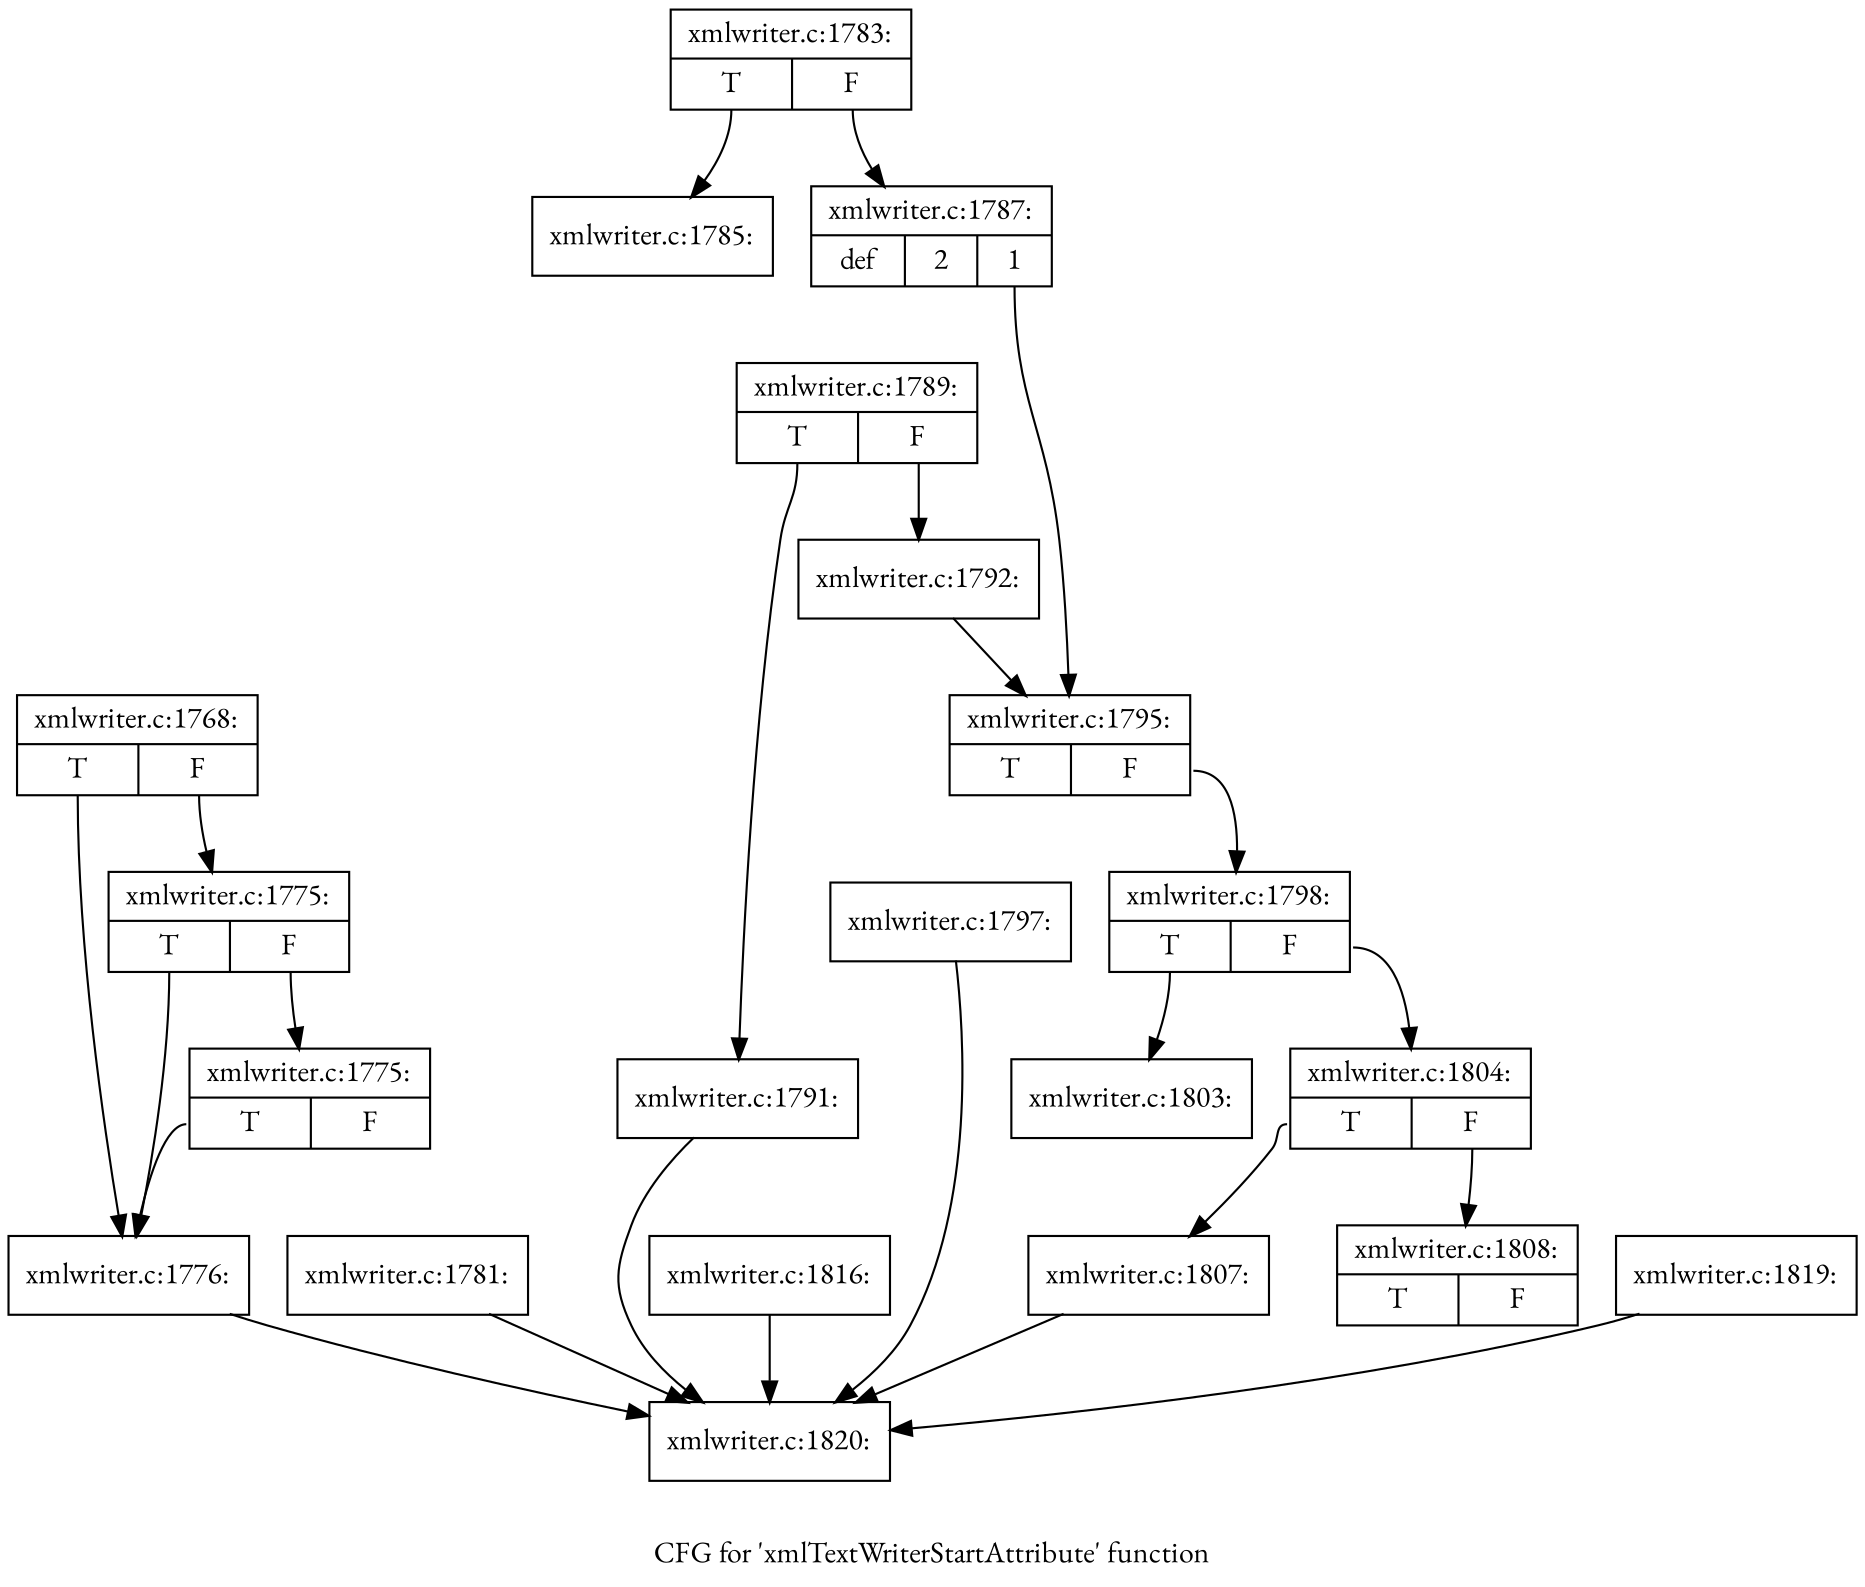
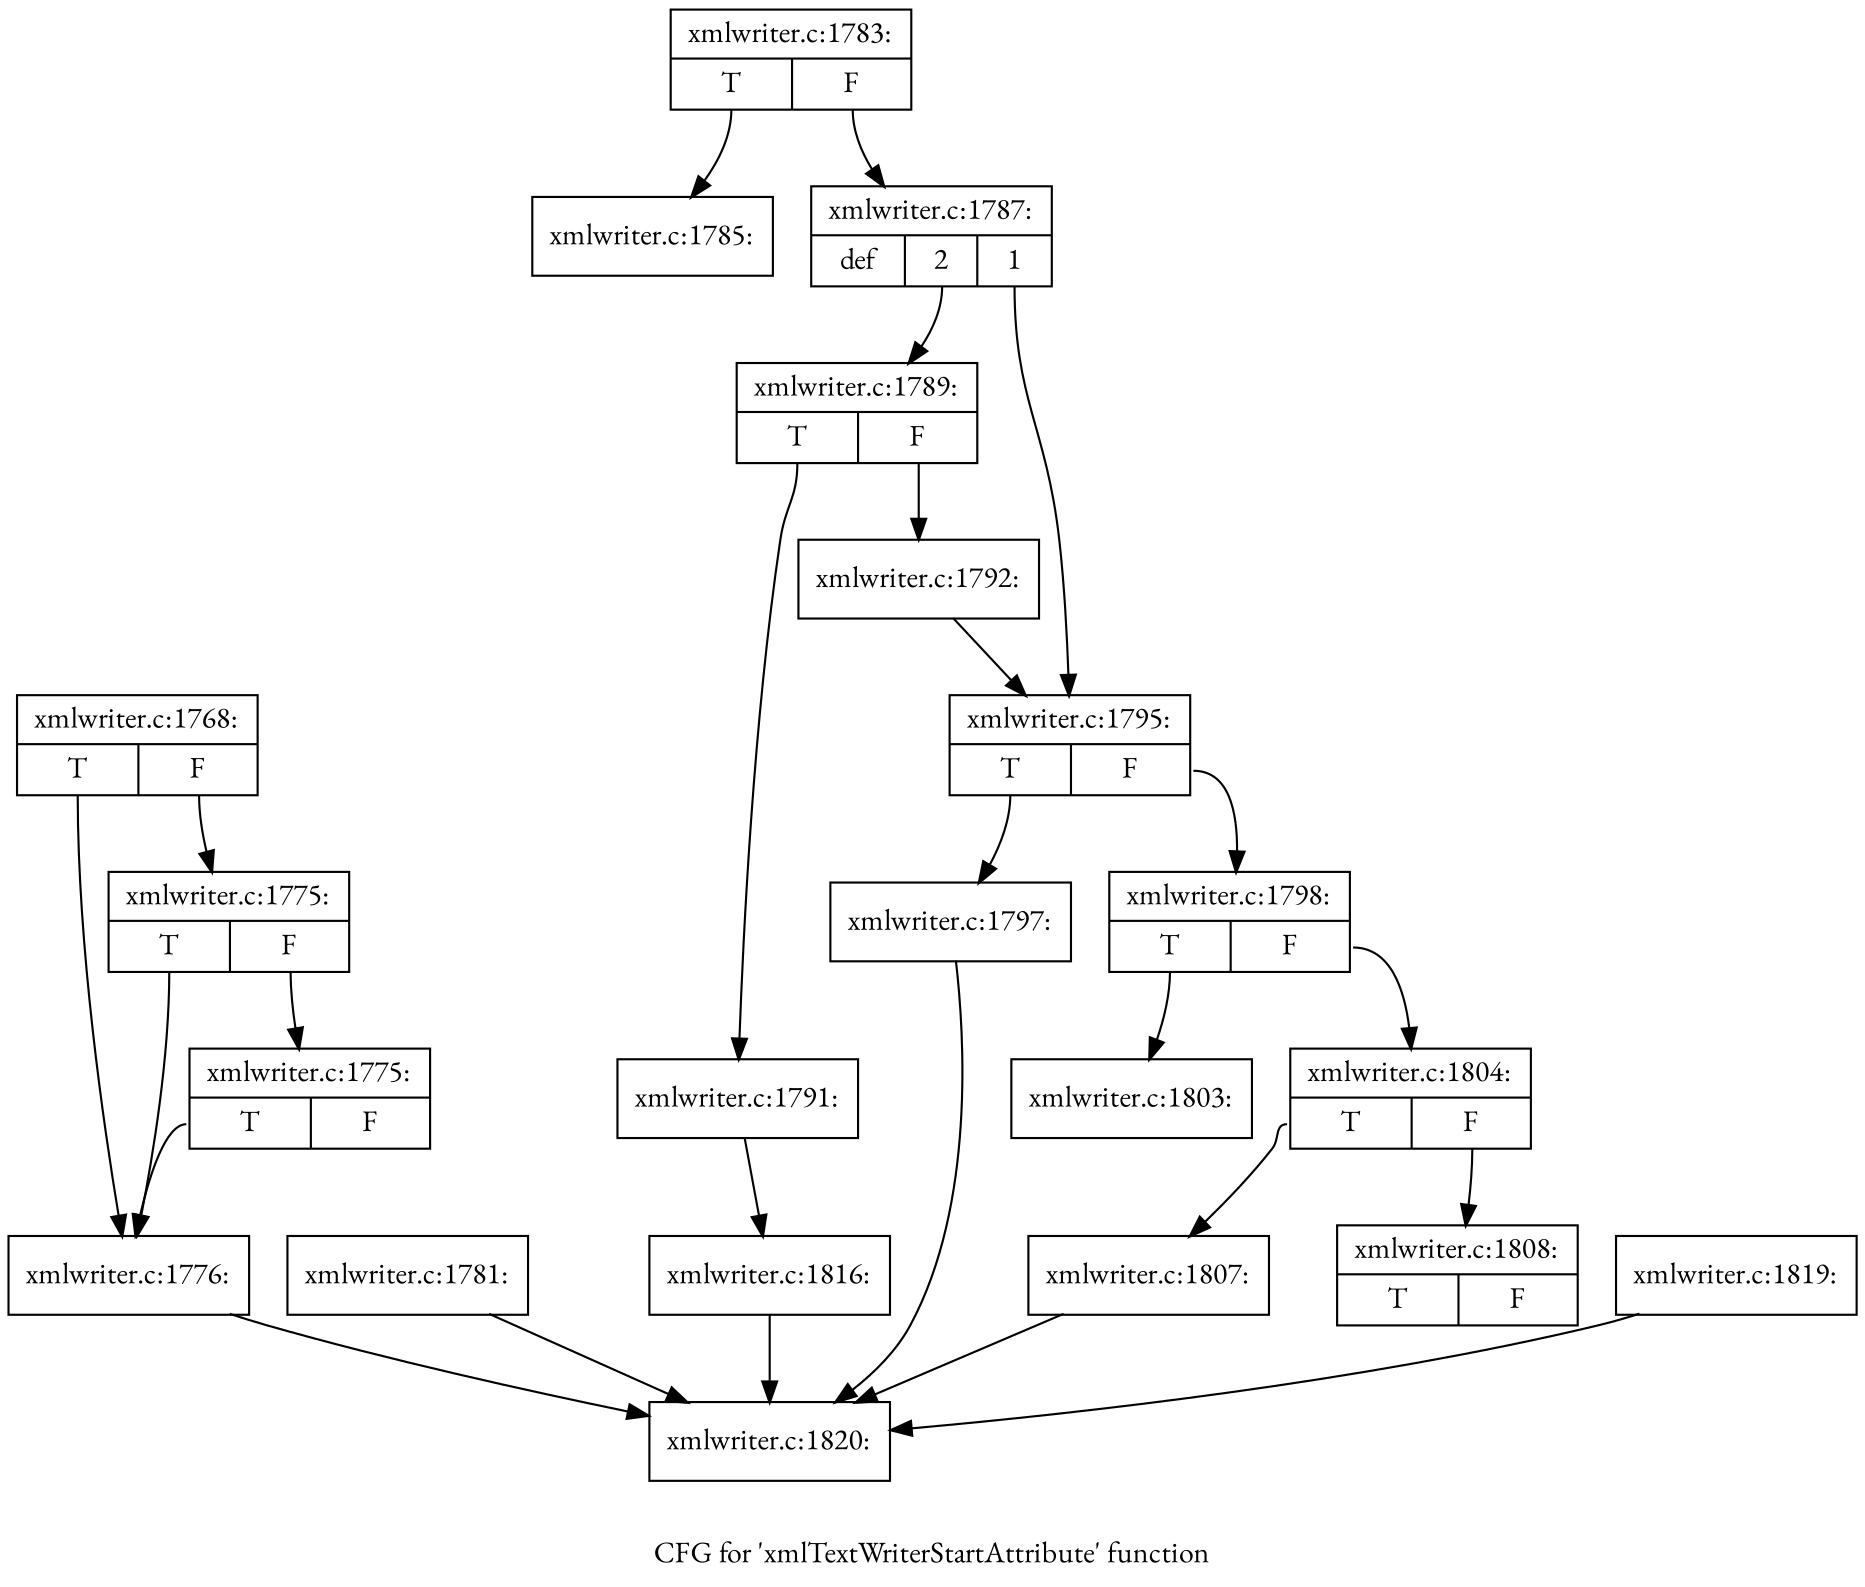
edge "xmlwriter.c:1787:" -> "xmlwriter.c:1789:": added
edge "xmlwriter.c:1795:" -> "xmlwriter.c:1797:": added
edge "xmlwriter.c:1791:" -> "xmlwriter.c:1820:": now "xmlwriter.c:1791:" -> "xmlwriter.c:1816:"
